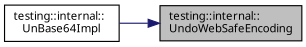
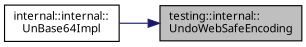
node "testing::internal:: UnBase64Impl": label "testing::internal:: UnBase64Impl" -> "internal::internal:: UnBase64Impl"
